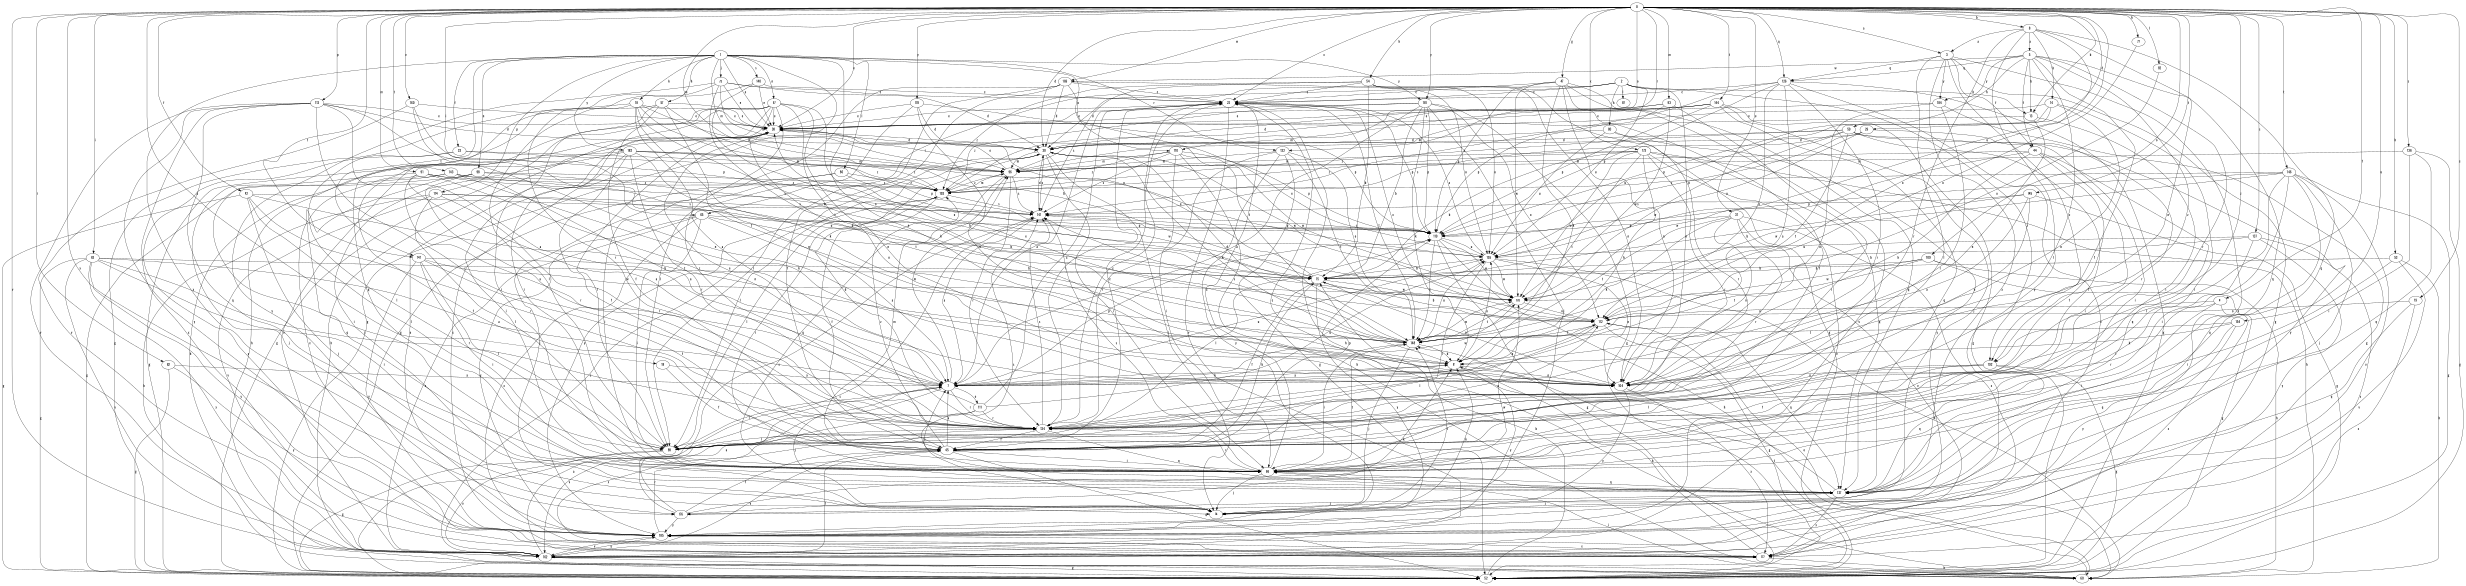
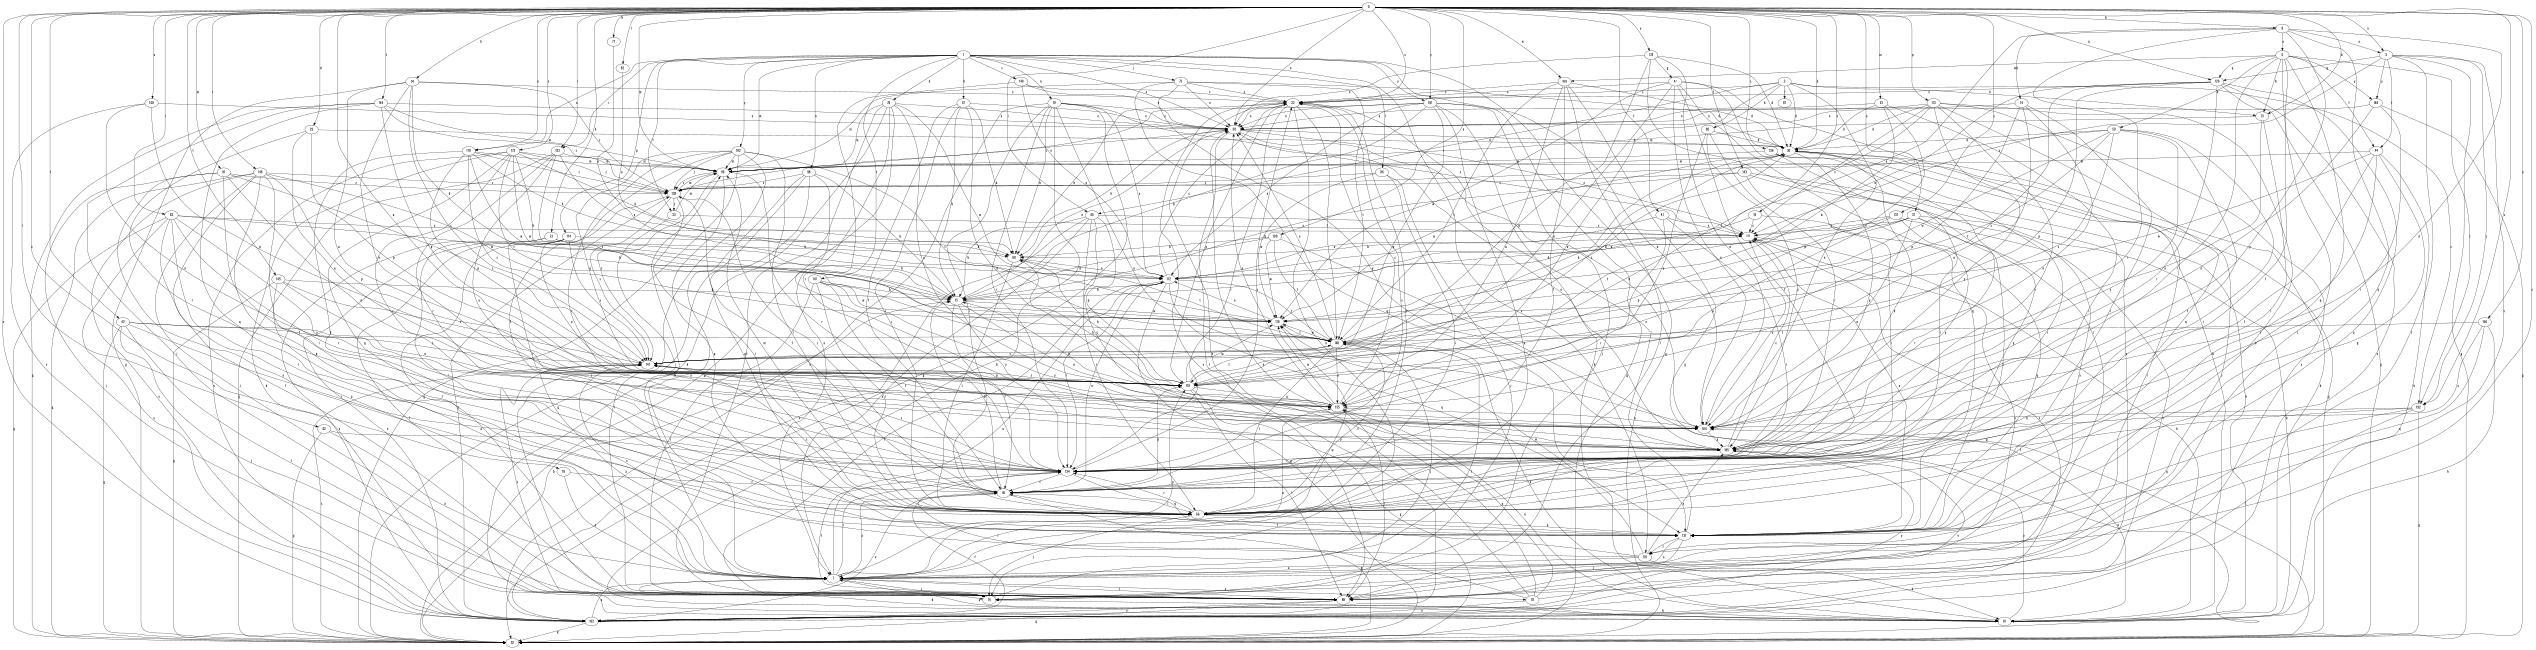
edge "0" -> "147": removed, label "t"
edge "0" -> "47": now "178" -> "47"
edge "33" -> "193": reversed
edge "89" -> "177": added, label "x"
